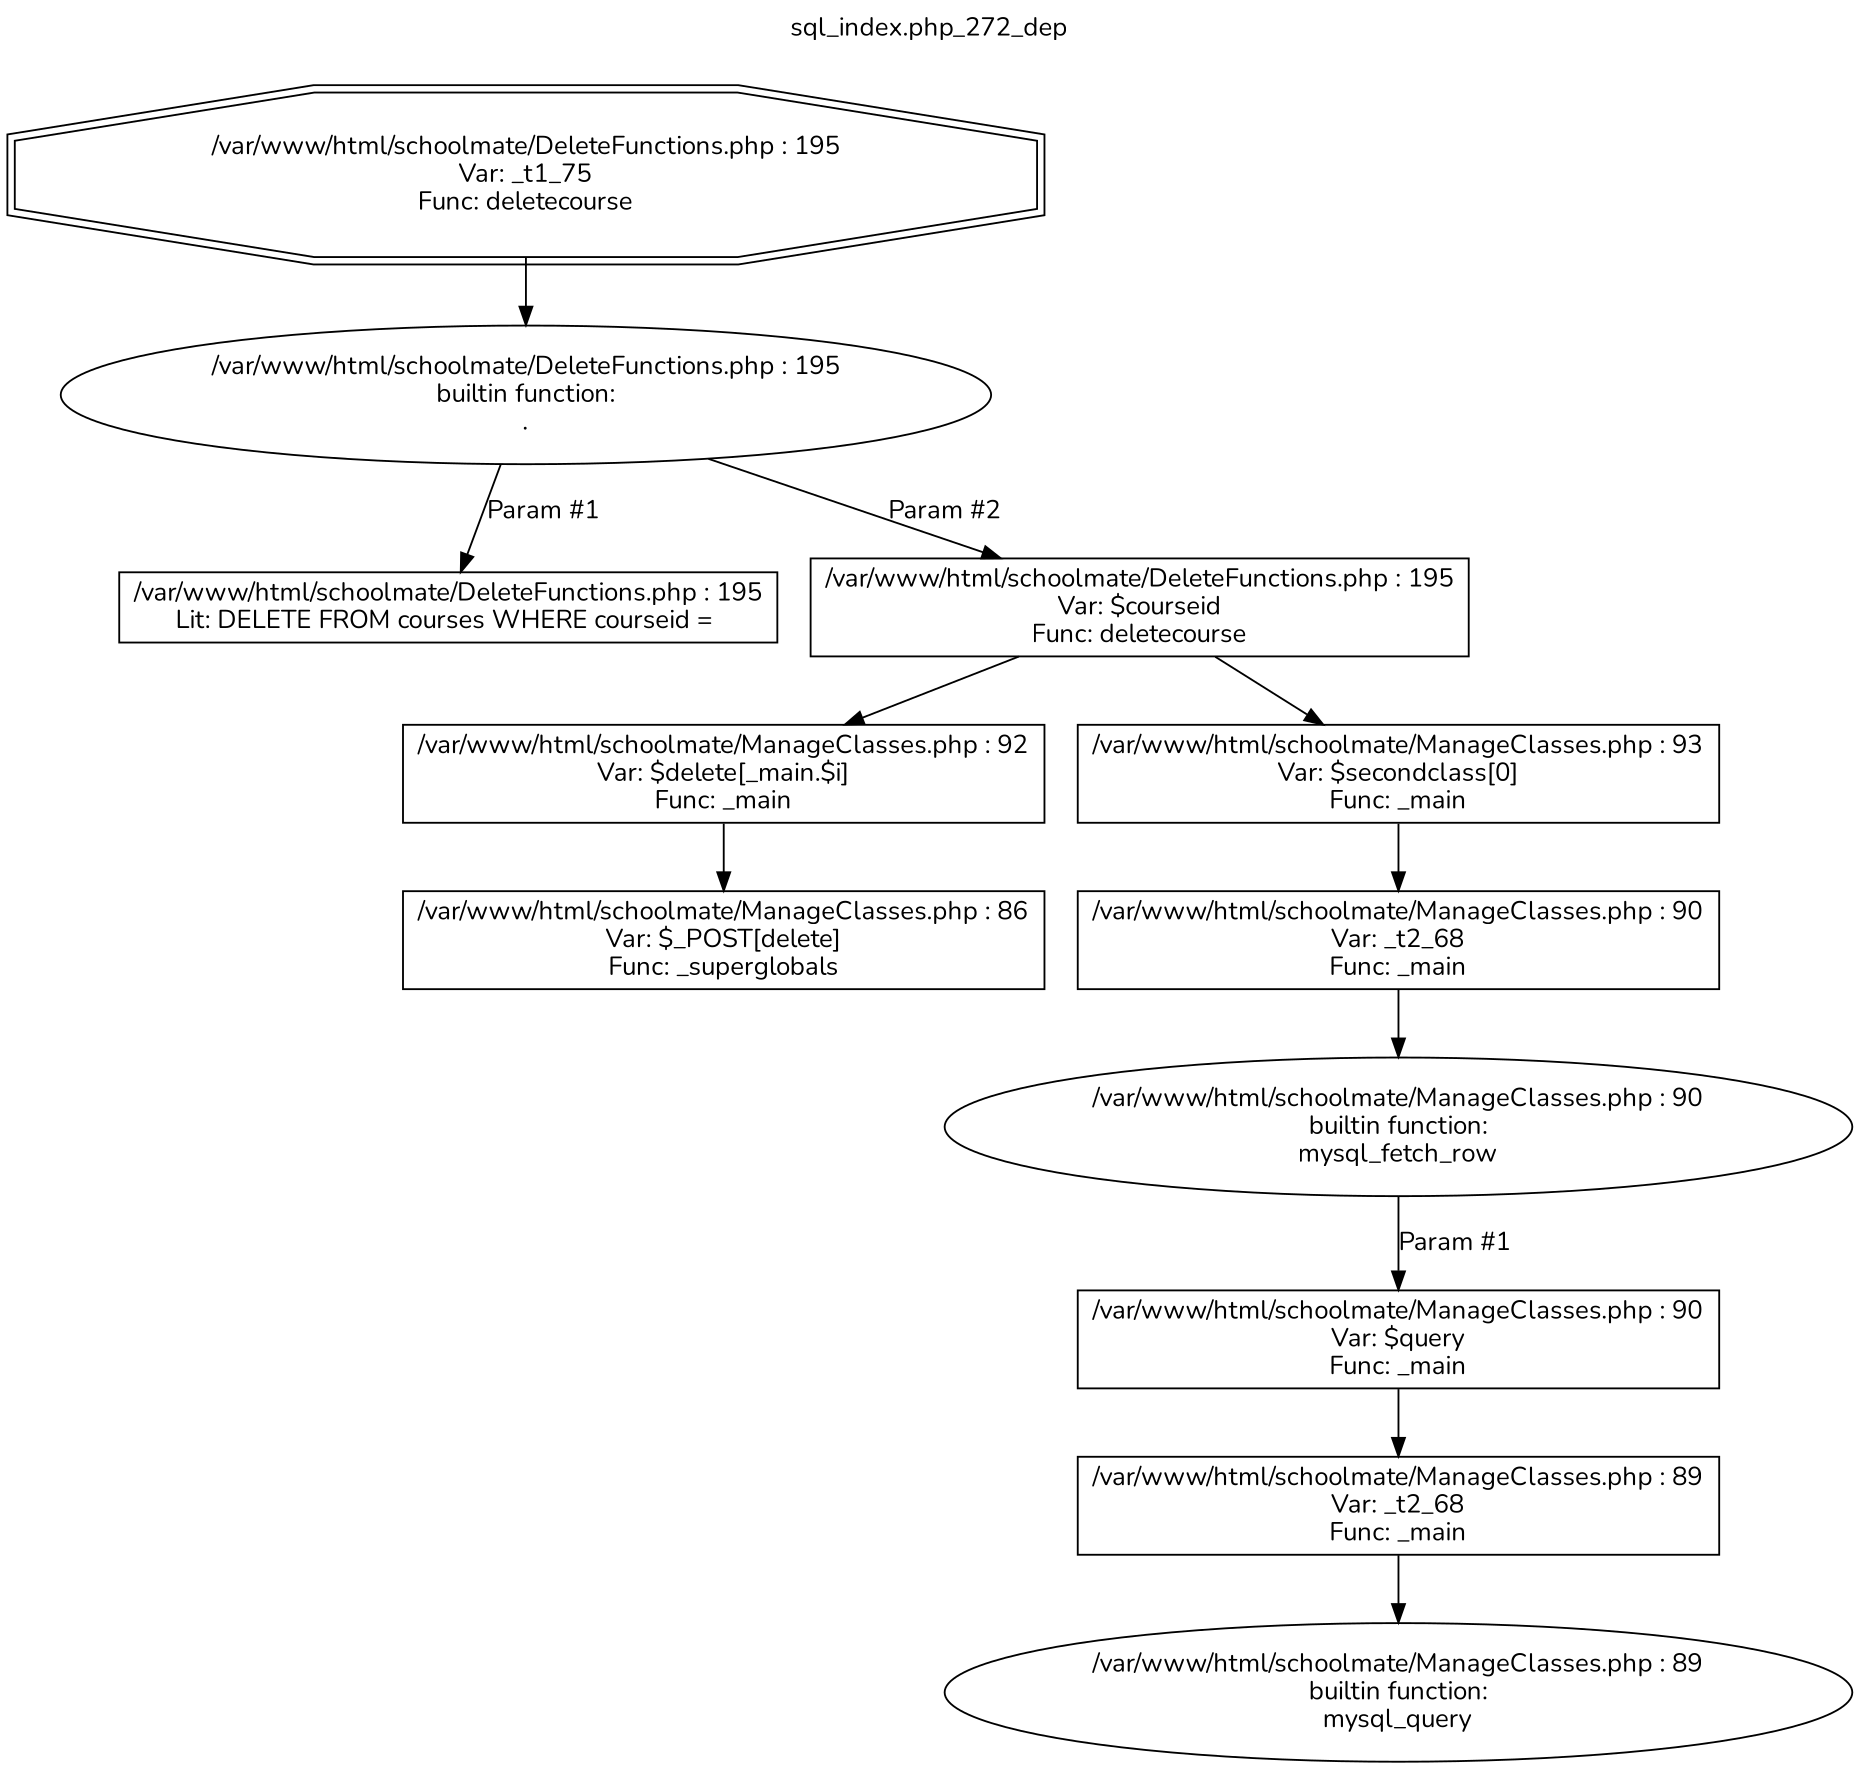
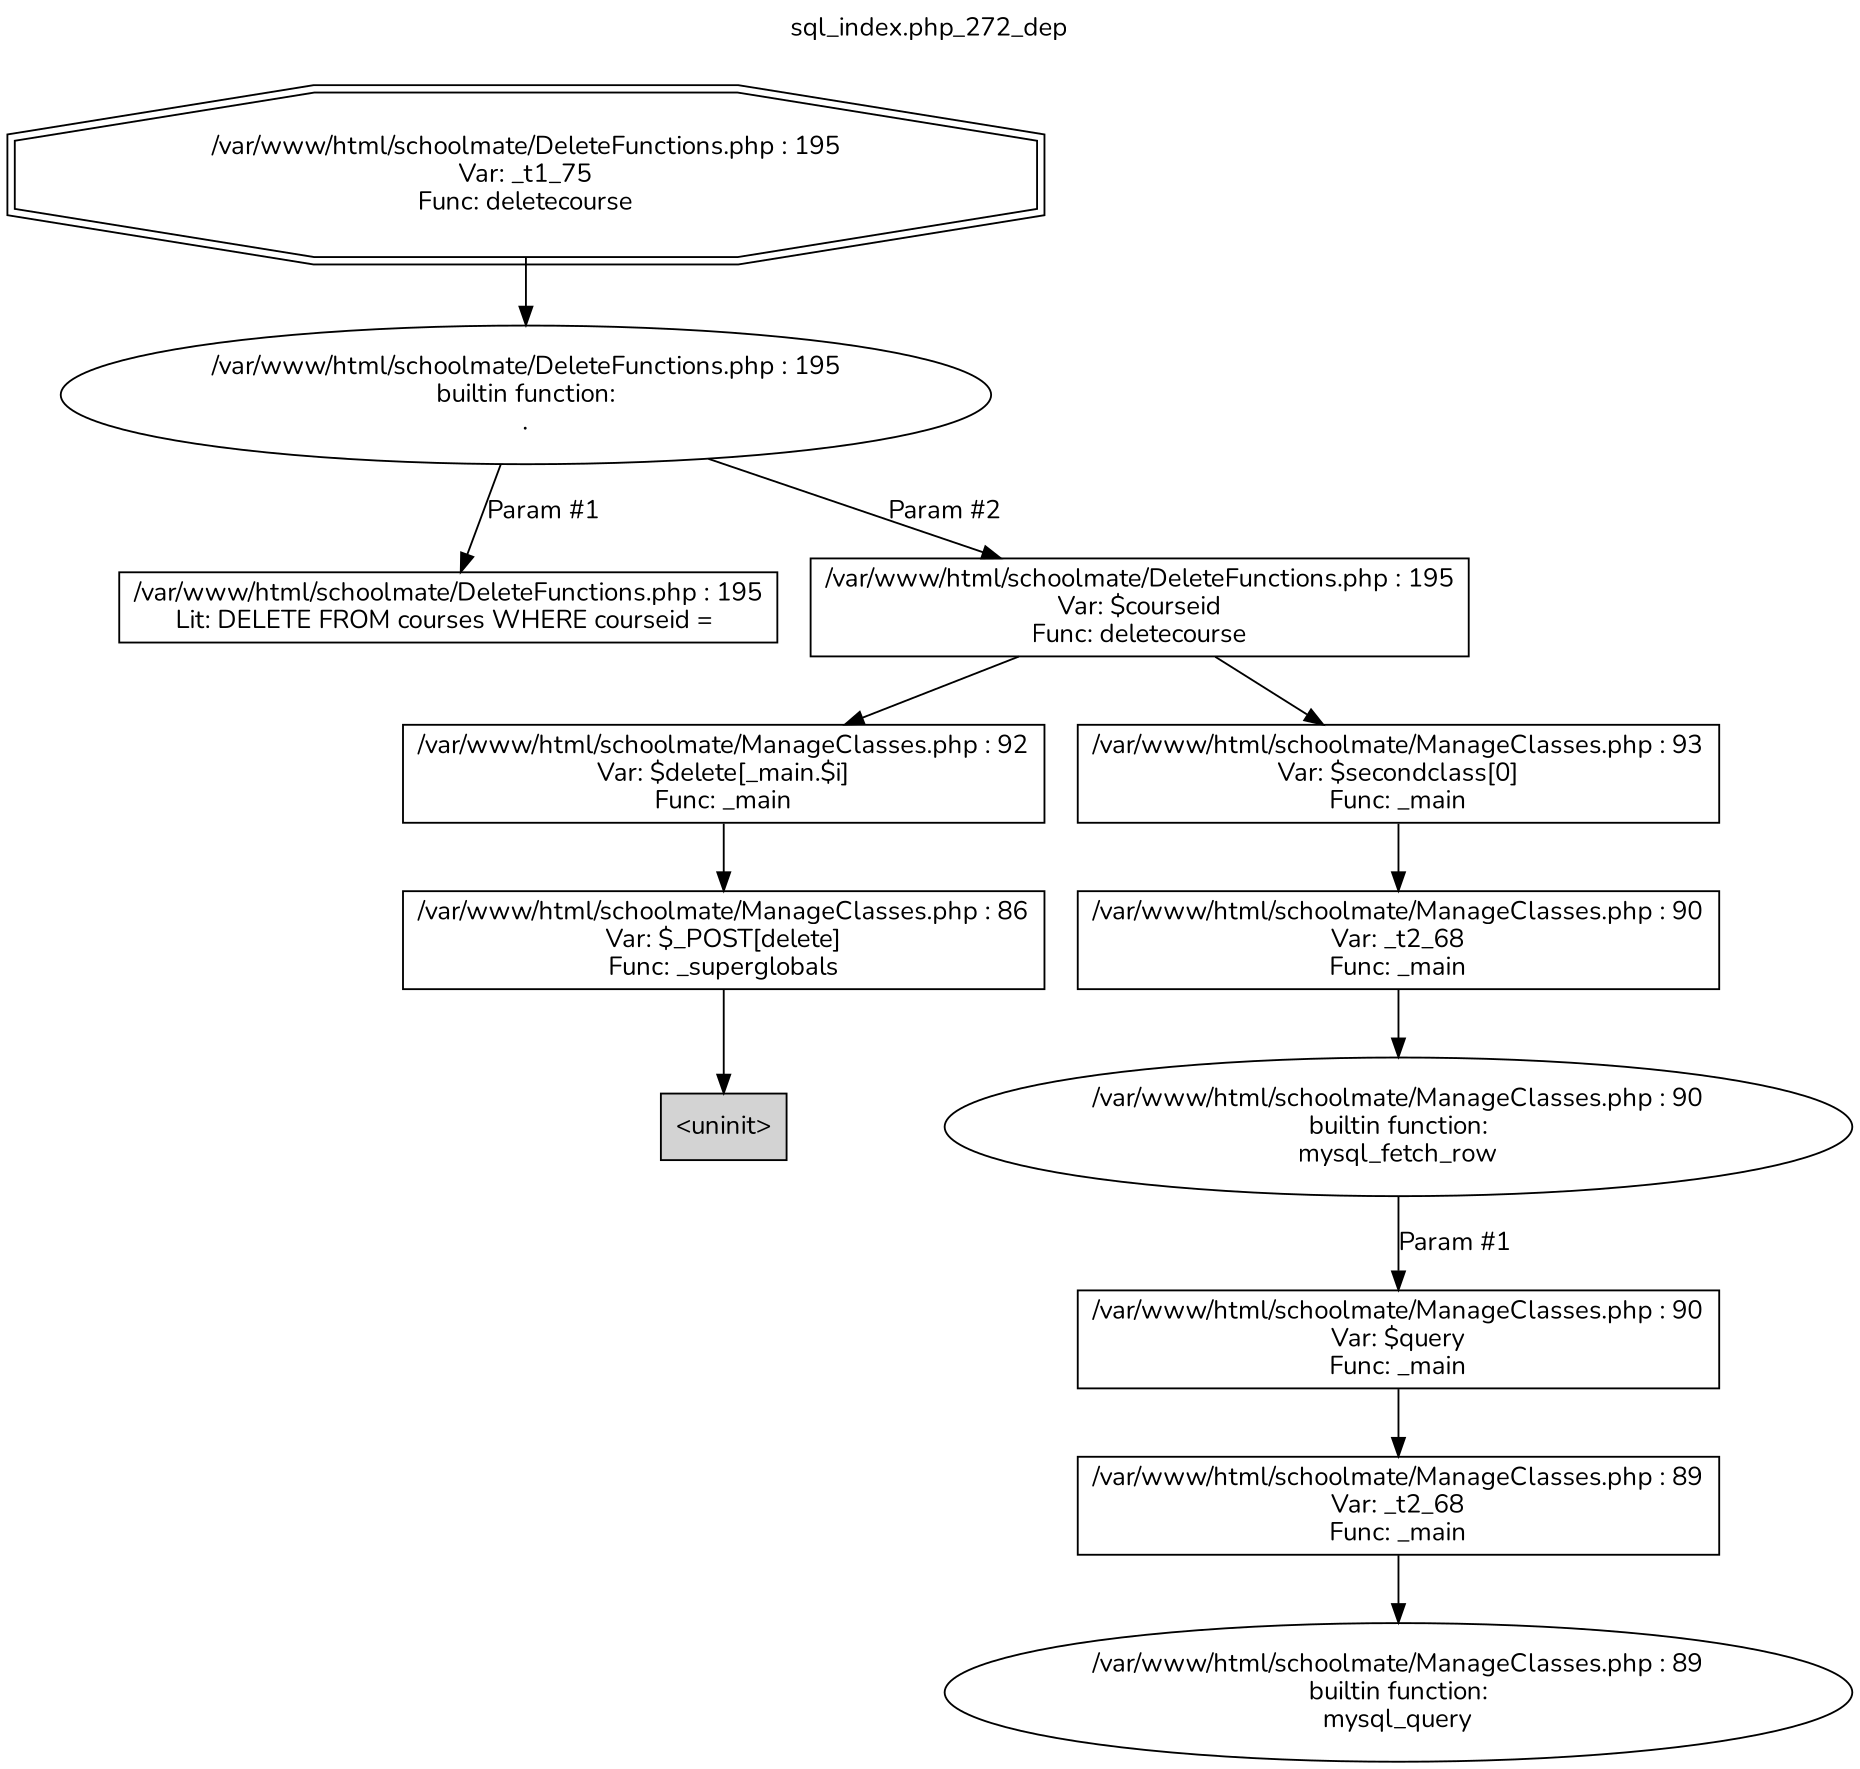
node "<uninit>": added
